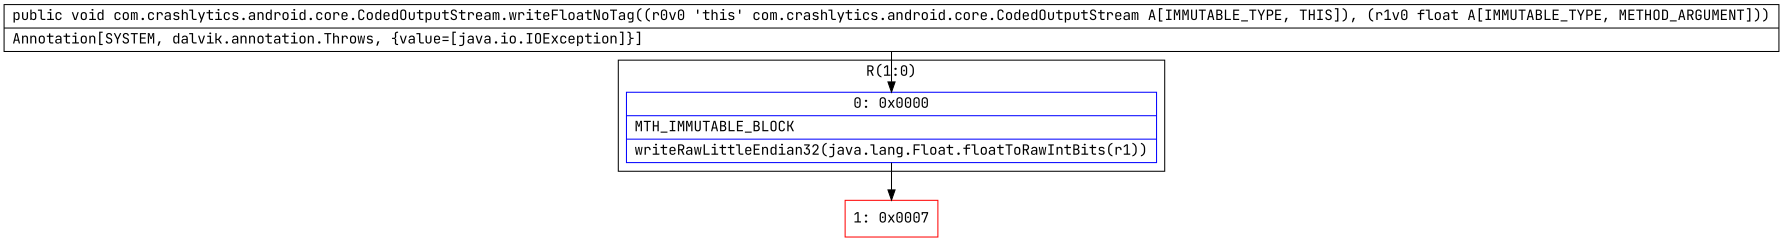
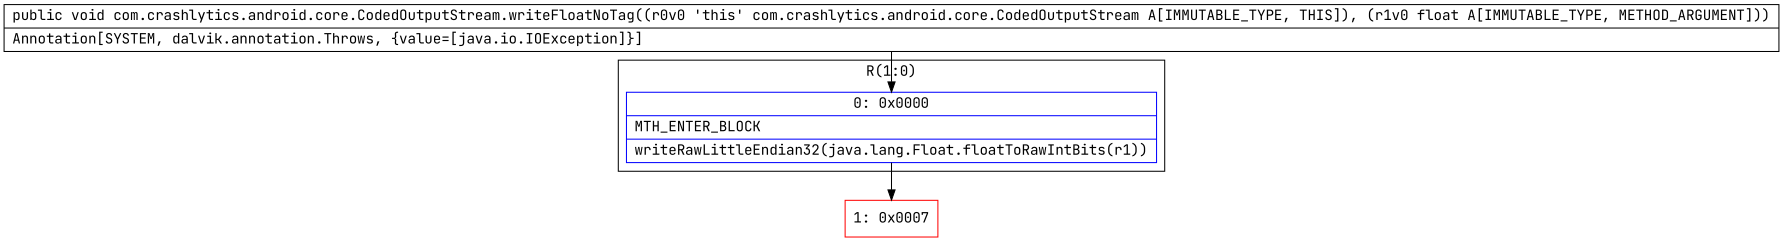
node "0: 0x0000": text "MTH_IMMUTABLE_BLOCK" -> "MTH_ENTER_BLOCK"
